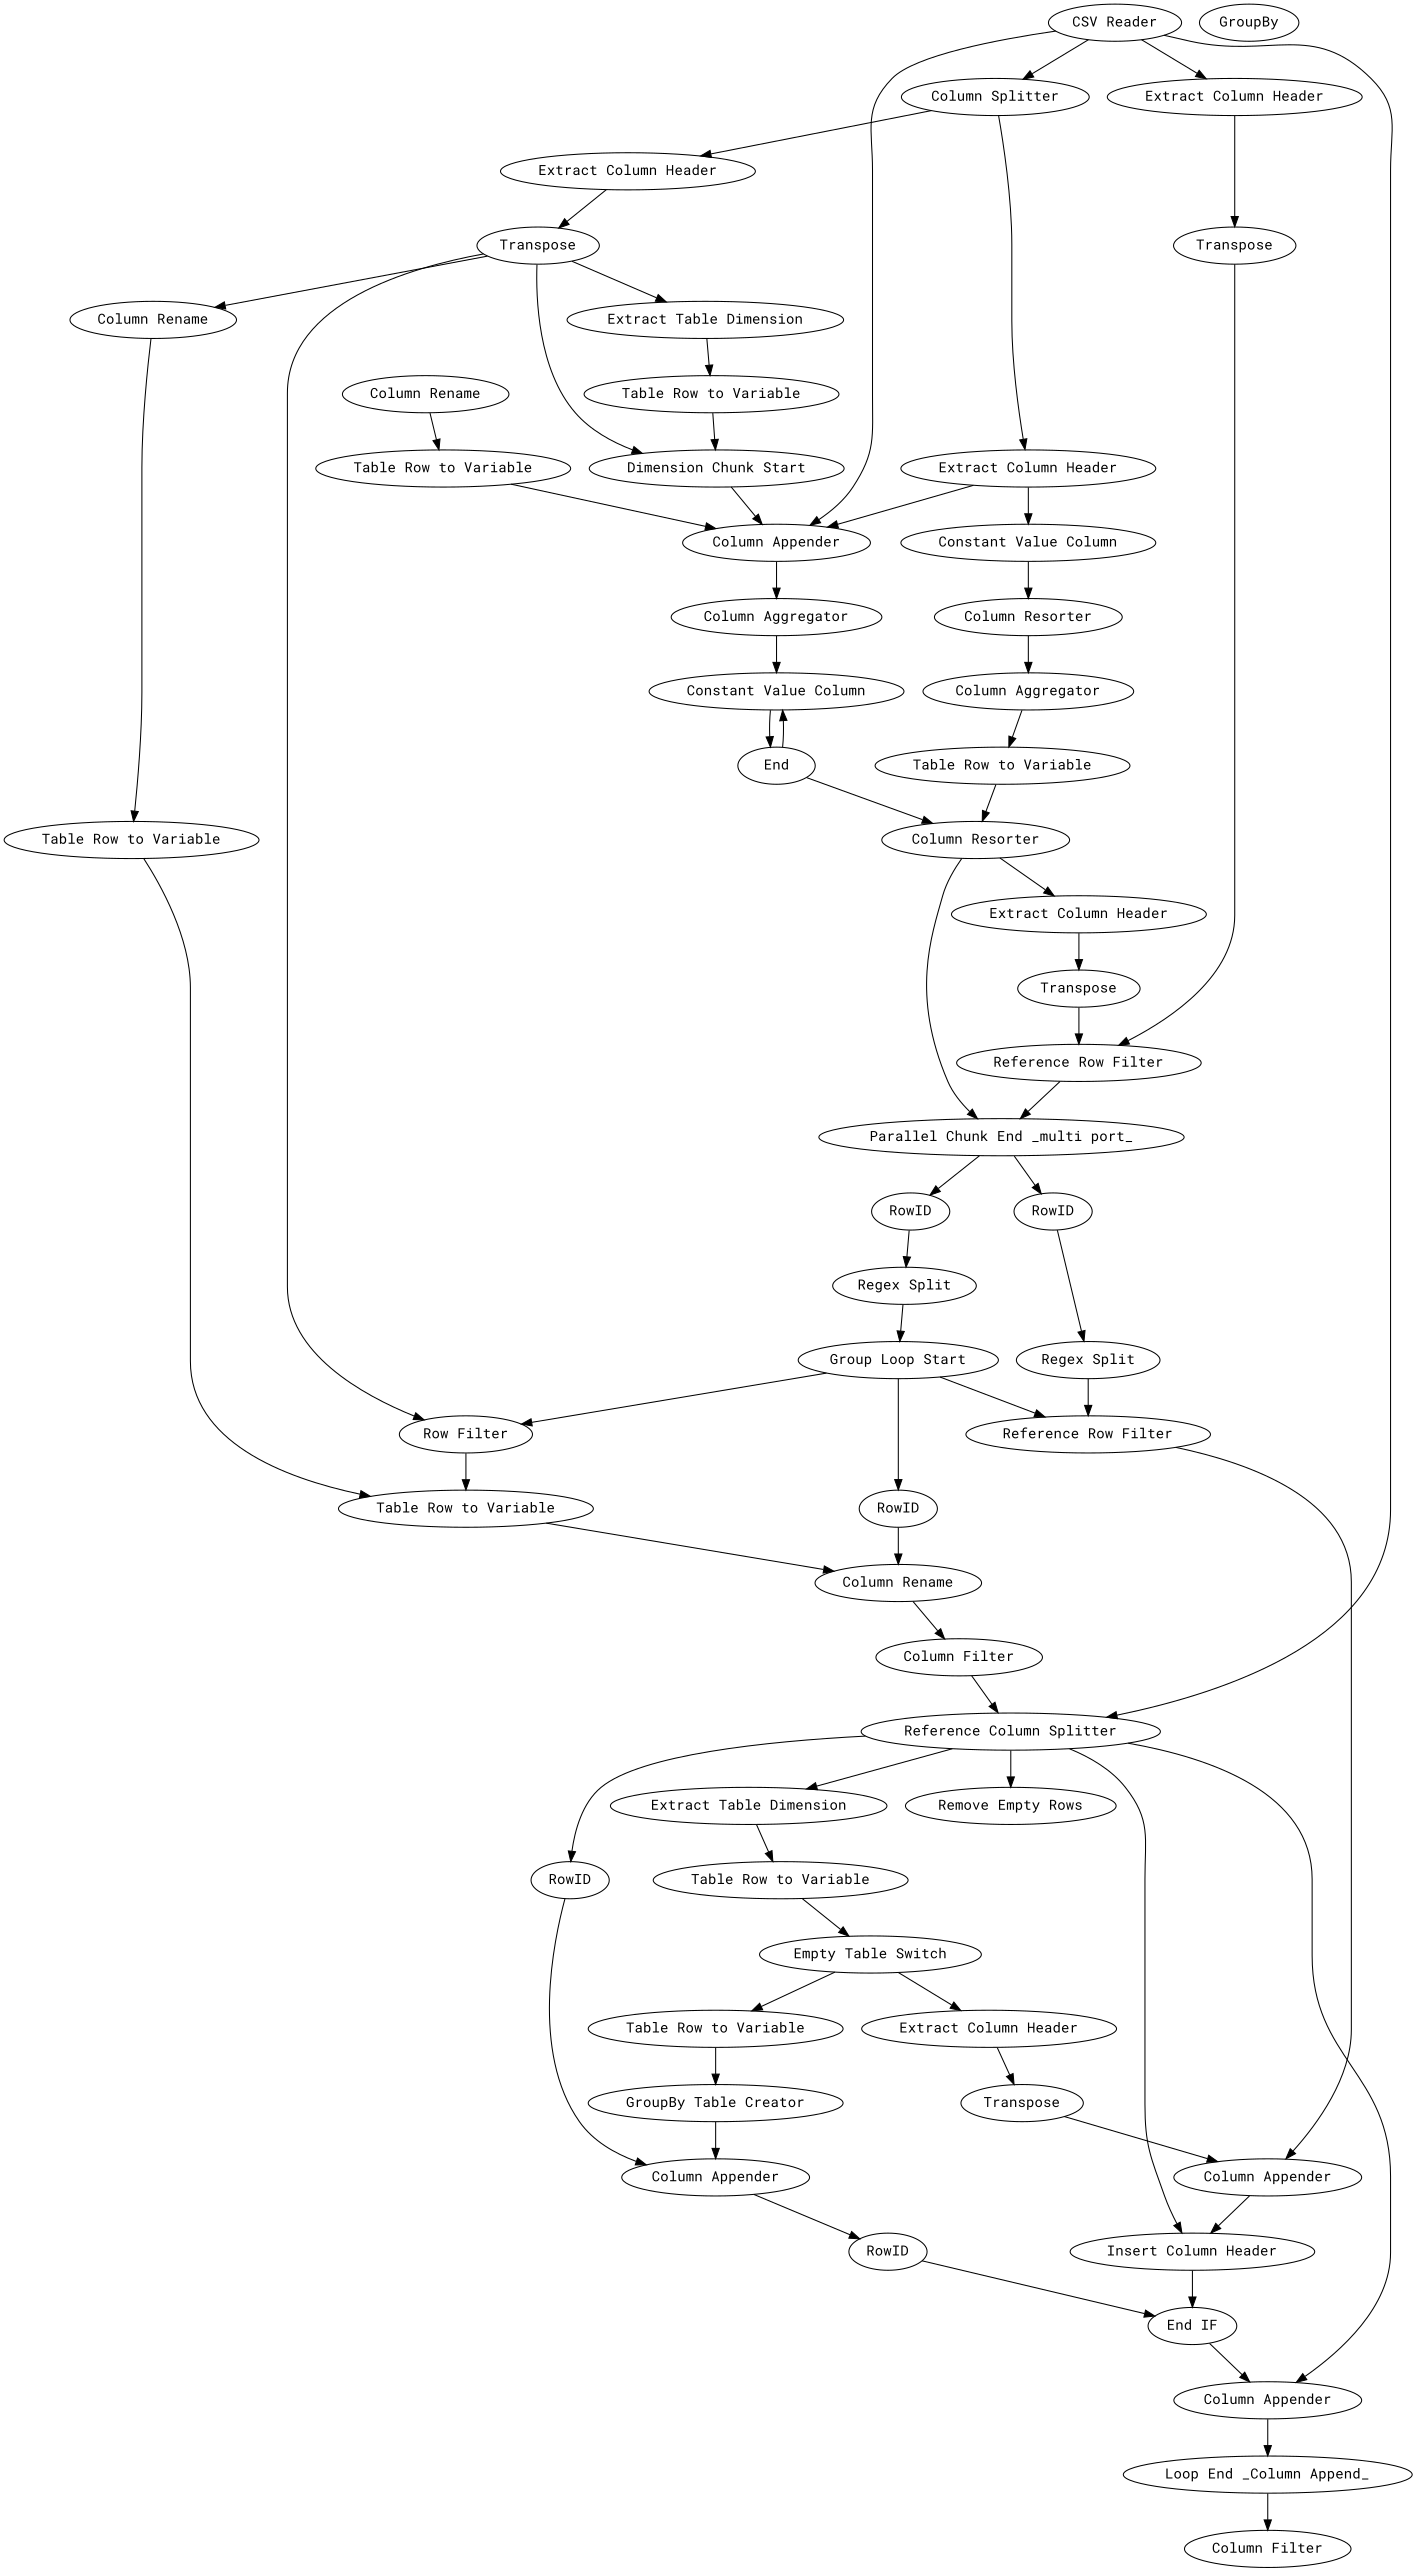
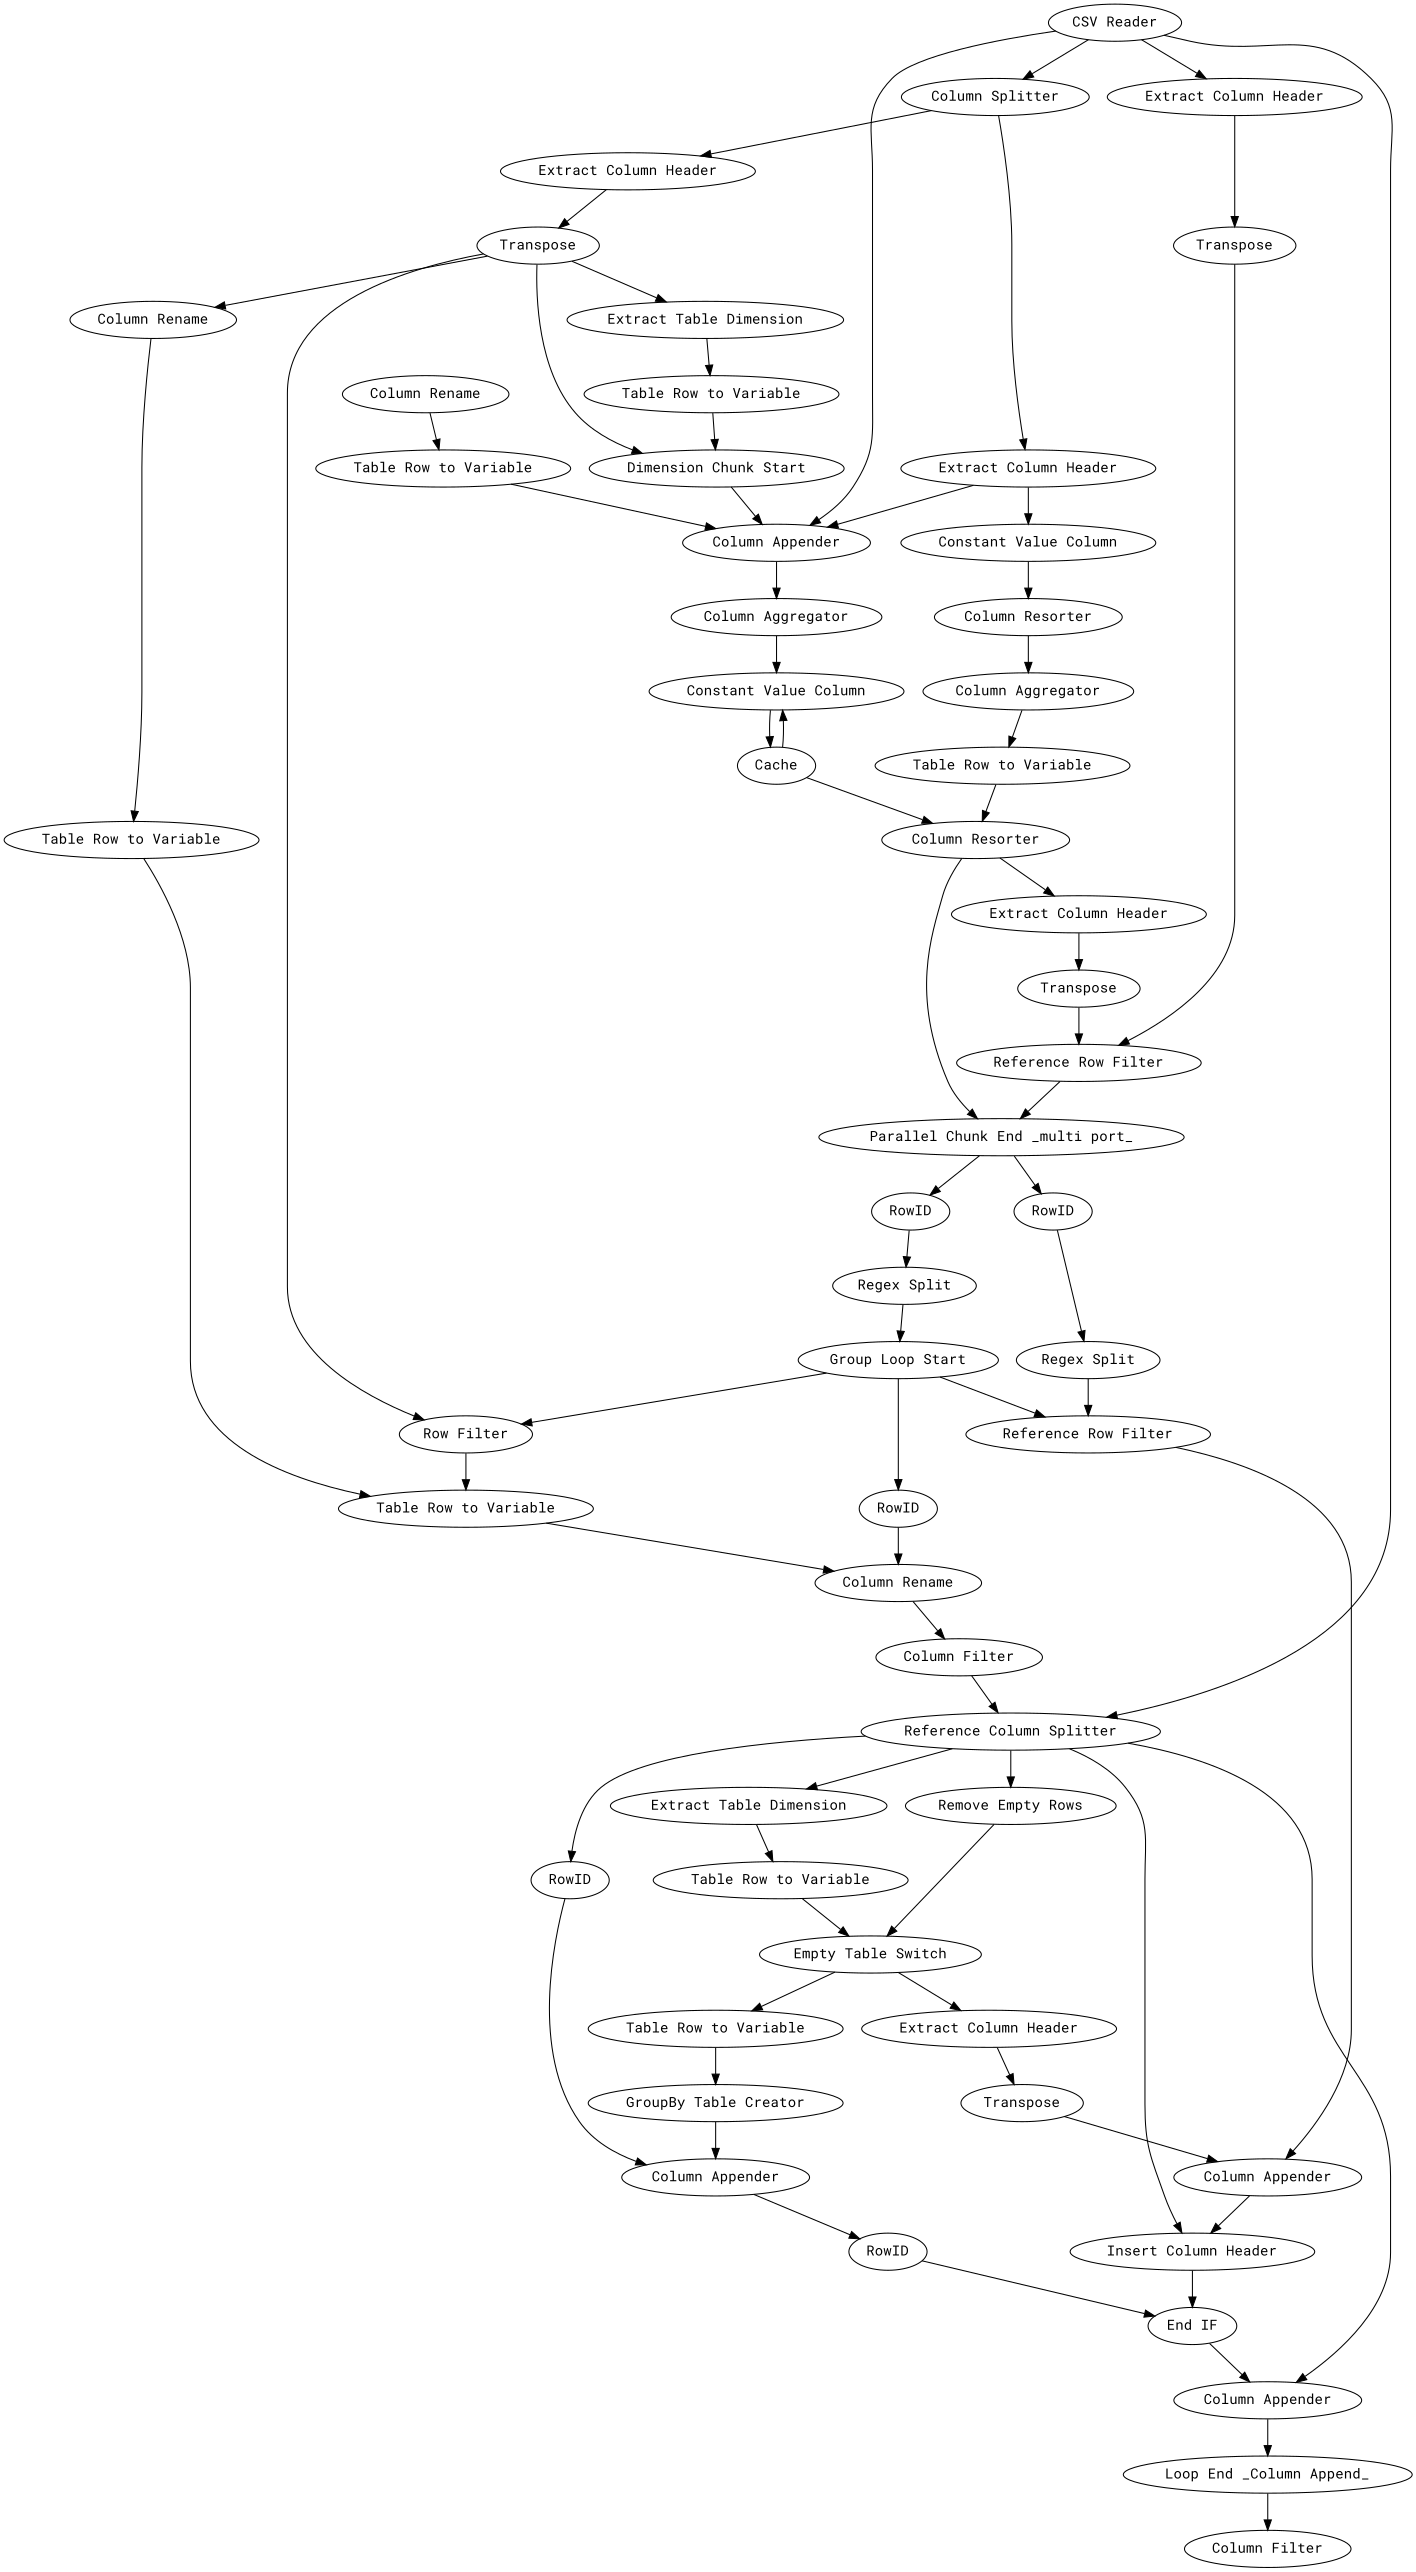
node "GroupBy": removed
node "End": label "End" -> "Cache"
edge "Remove Empty Rows" -> "Empty Table Switch": added
